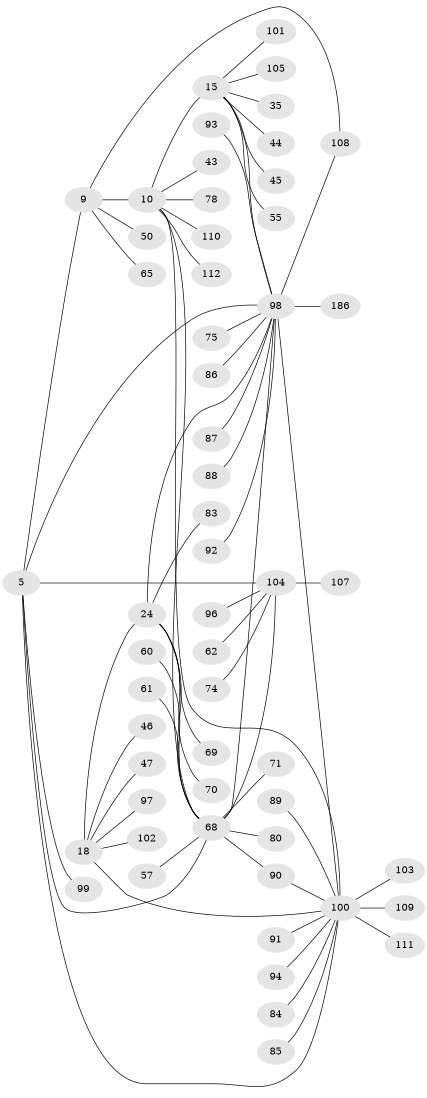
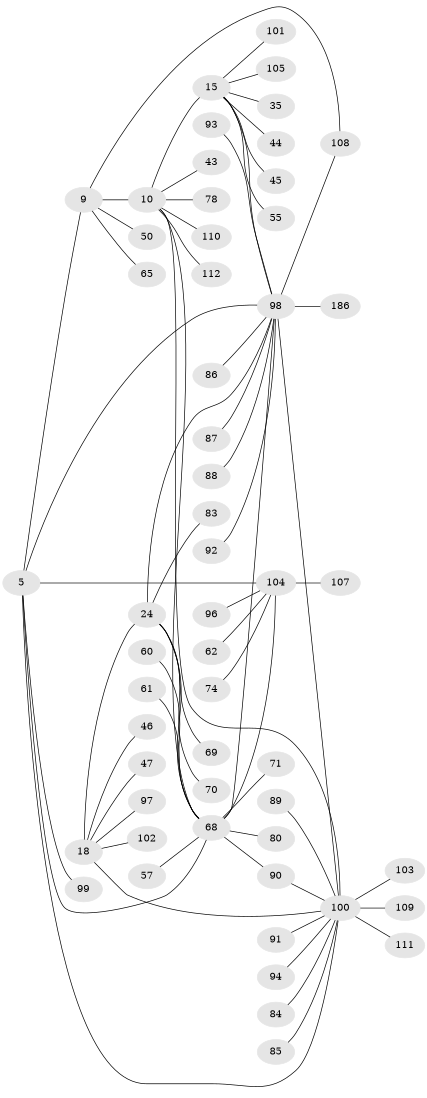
node "75": removed
